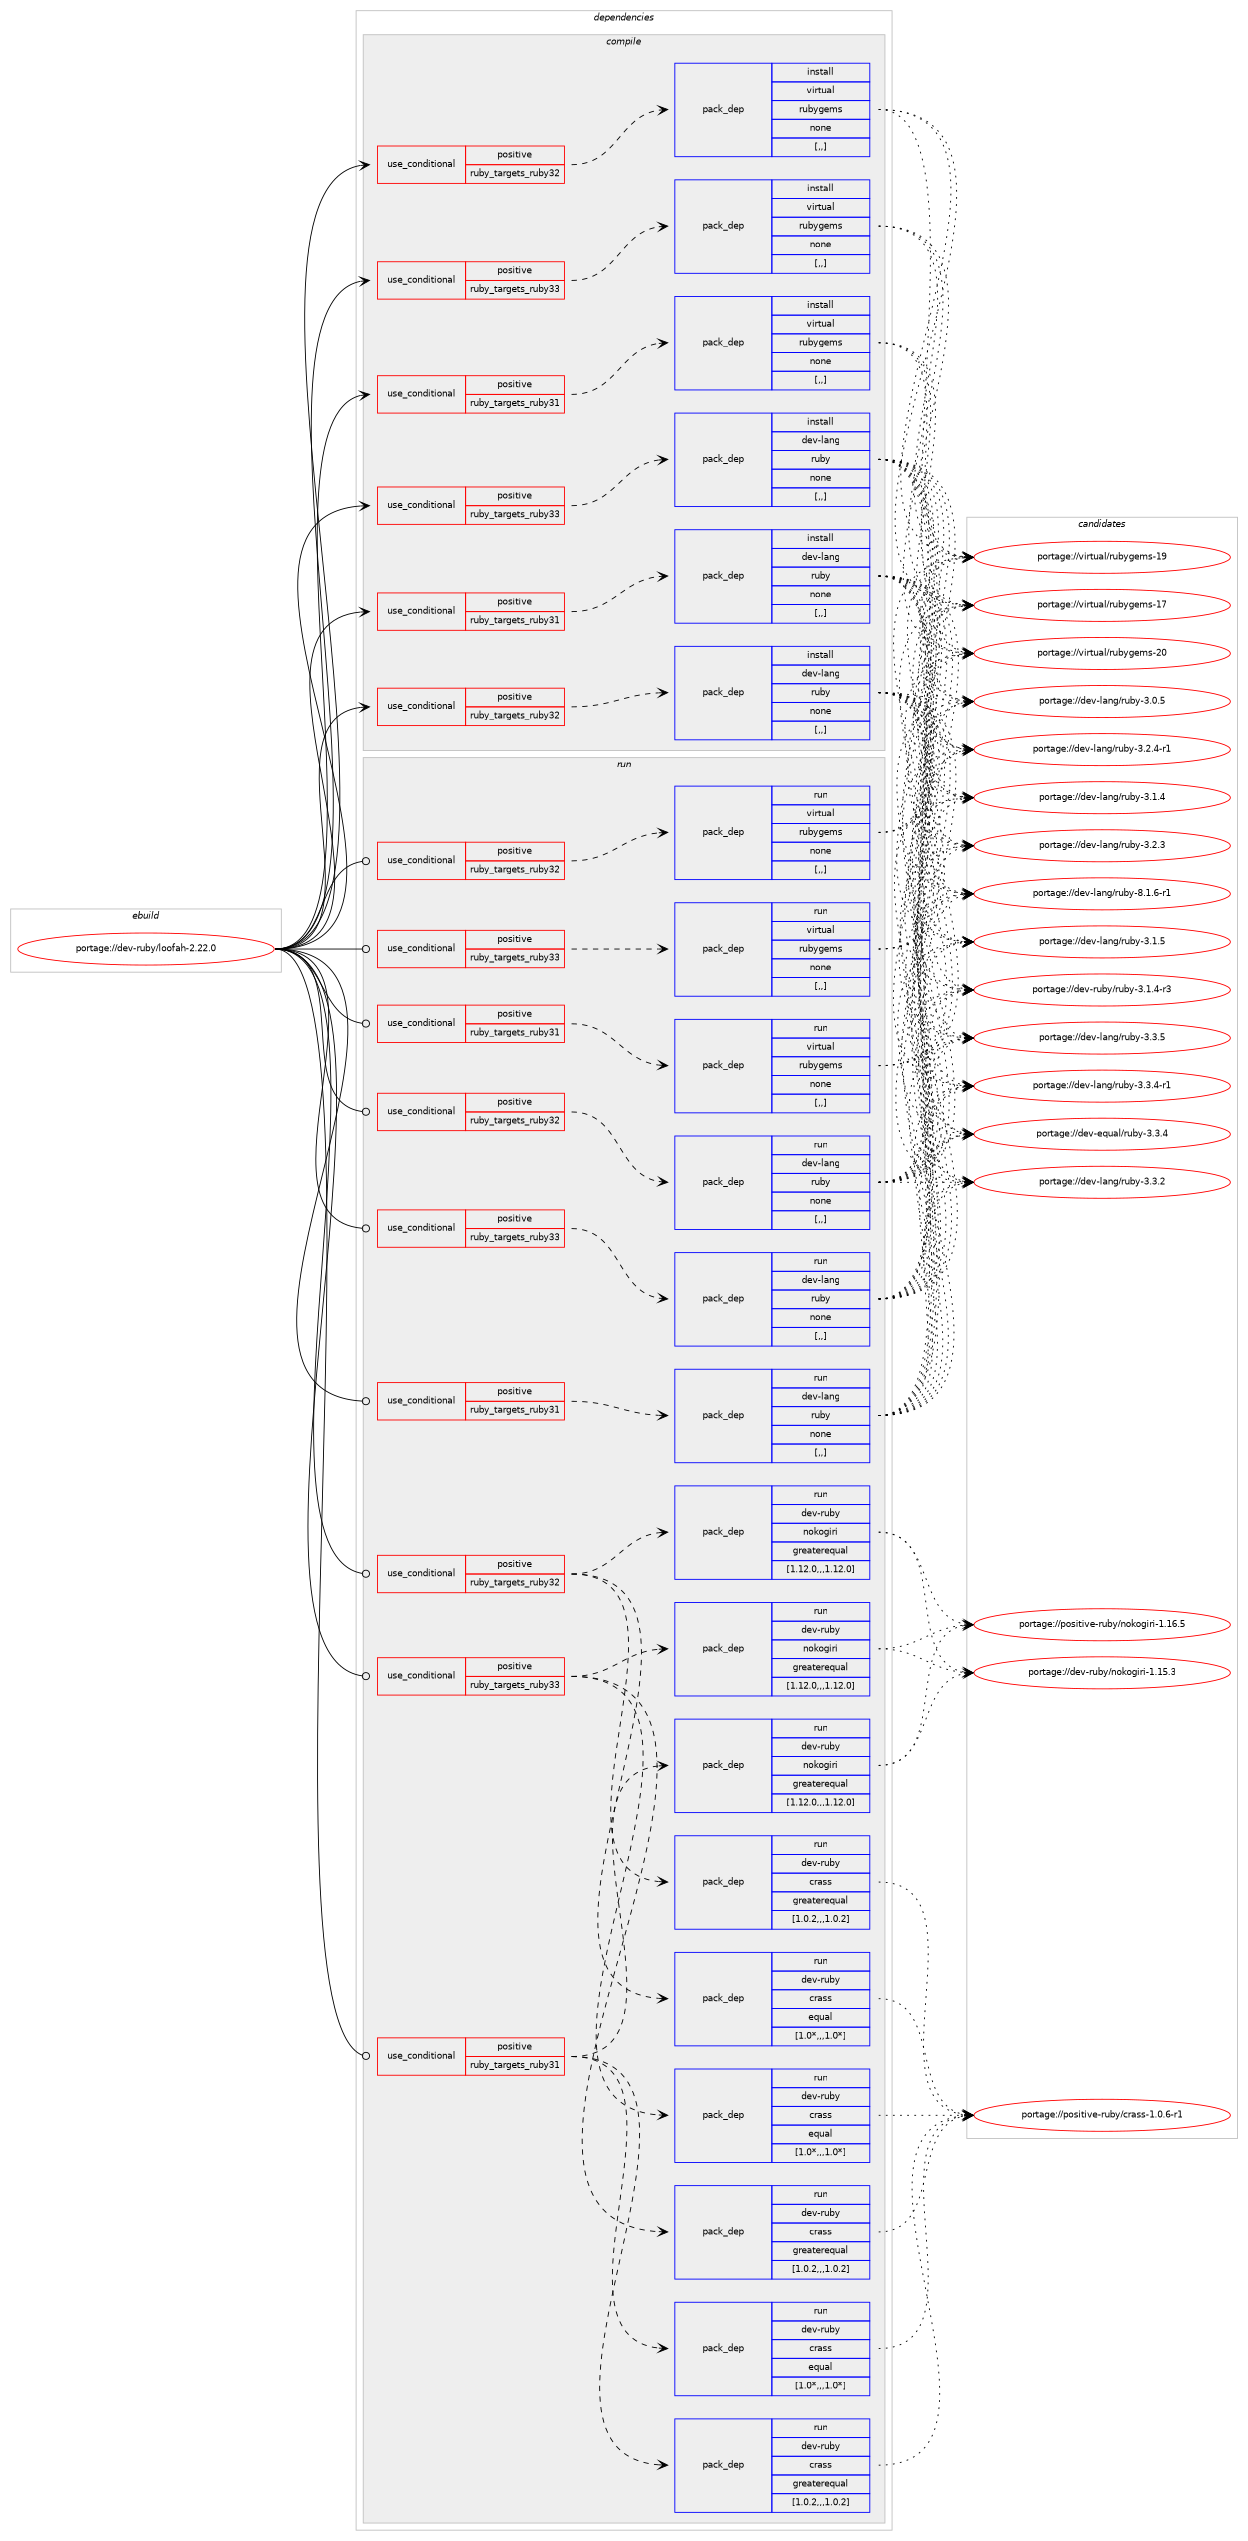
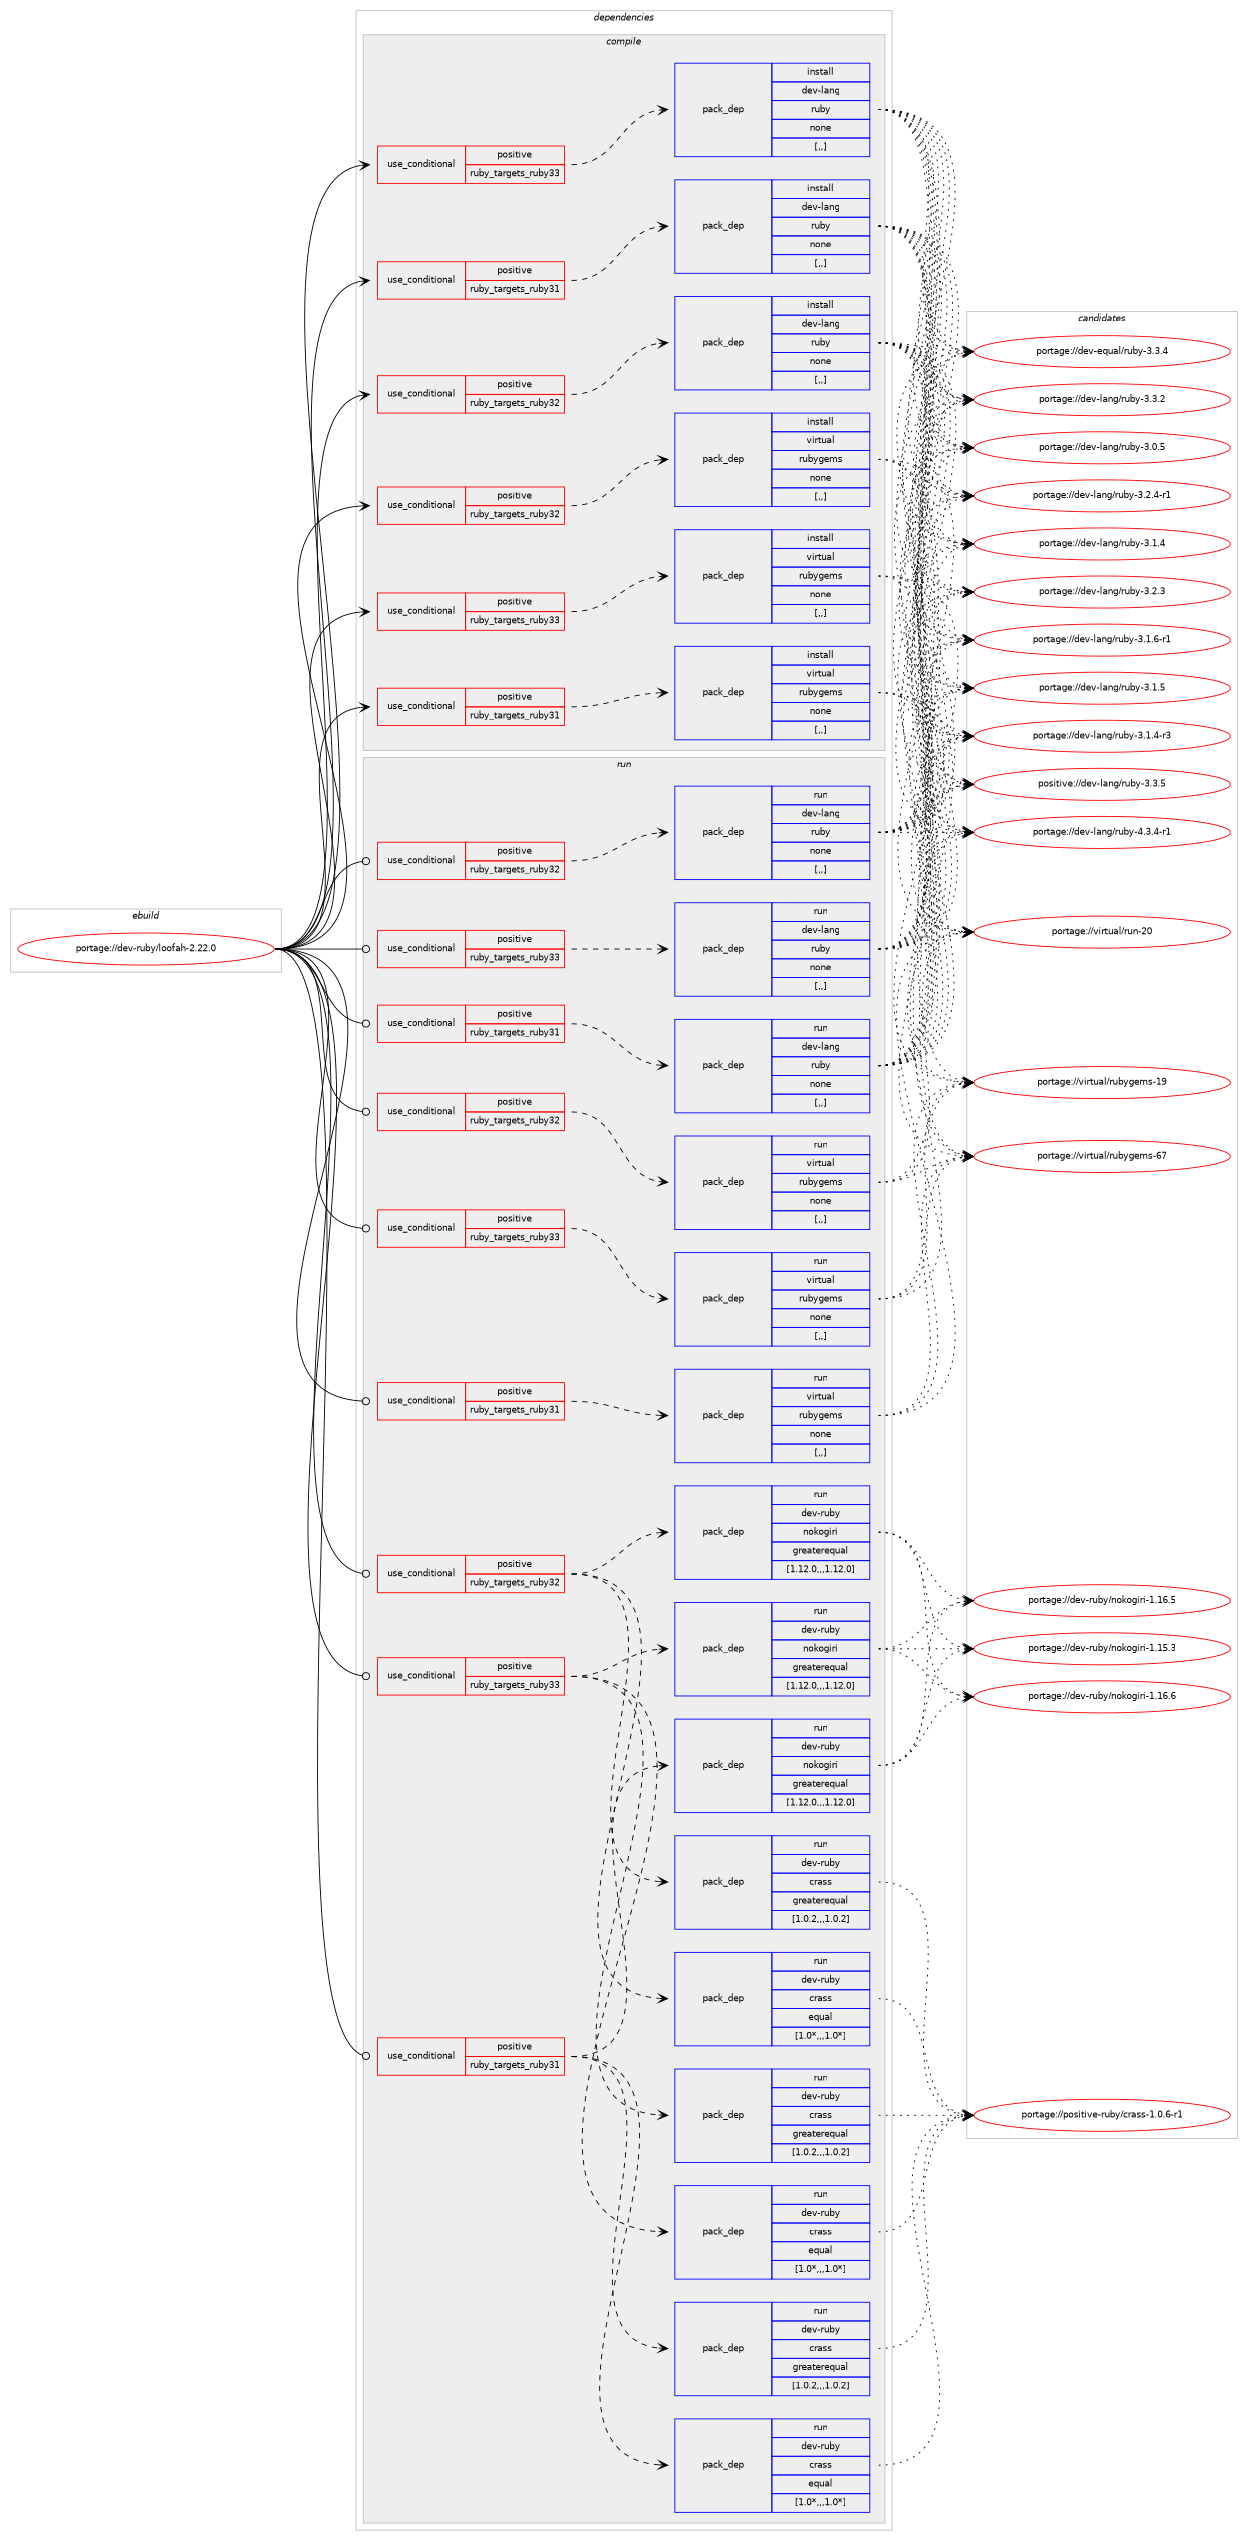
node "portage://virtual/rubygems-17": label "portage://virtual/rubygems-17" -> "portage://virtual/rubygems-67"
node "portage://virtual/rubygems-20": label "portage://virtual/rubygems-20" -> "portage://virtual/run-20"
node "portage://dev-lang/ruby-8.1.6-r1": label "portage://dev-lang/ruby-8.1.6-r1" -> "portage://dev-lang/ruby-3.1.6-r1"
node "portage://dev-ruby/ruby-3.1.4-r3": label "portage://dev-ruby/ruby-3.1.4-r3" -> "portage://dev-lang/ruby-3.1.4-r3"
node "portage://dev-lang/ruby-3.3.5": label "portage://dev-lang/ruby-3.3.5" -> "positive://dev-lang/ruby-3.3.5"
node "portage://dev-lang/ruby-3.3.4-r1": label "portage://dev-lang/ruby-3.3.4-r1" -> "portage://dev-lang/ruby-4.3.4-r1"
node "portage://positive-ruby/nokogiri-1.16.5": label "portage://positive-ruby/nokogiri-1.16.5" -> "portage://dev-ruby/nokogiri-1.16.5"
node "portage://dev-ruby/nokogiri-1.16.6": added
